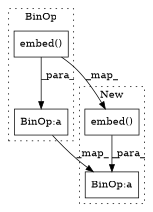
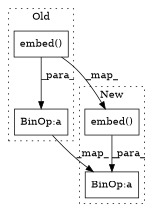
cluster "BinOp": label "BinOp" -> "Old"
